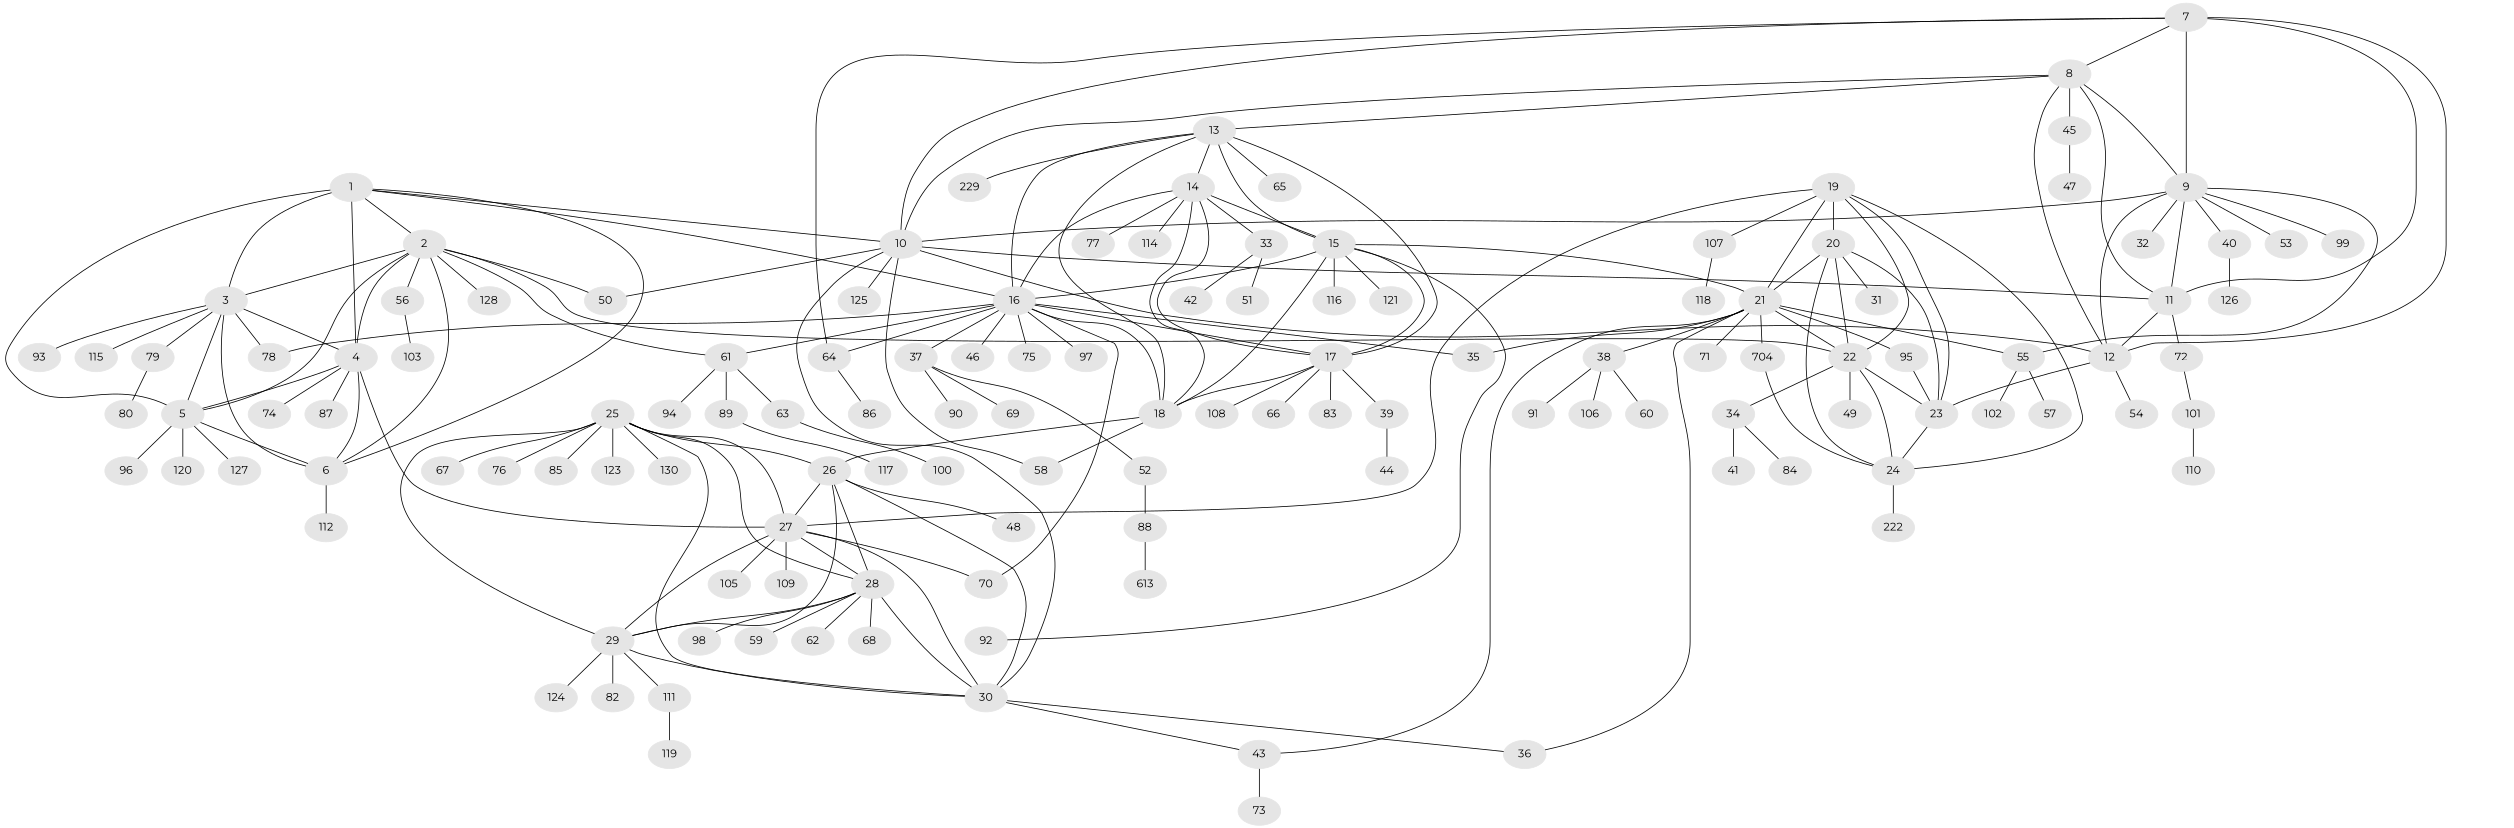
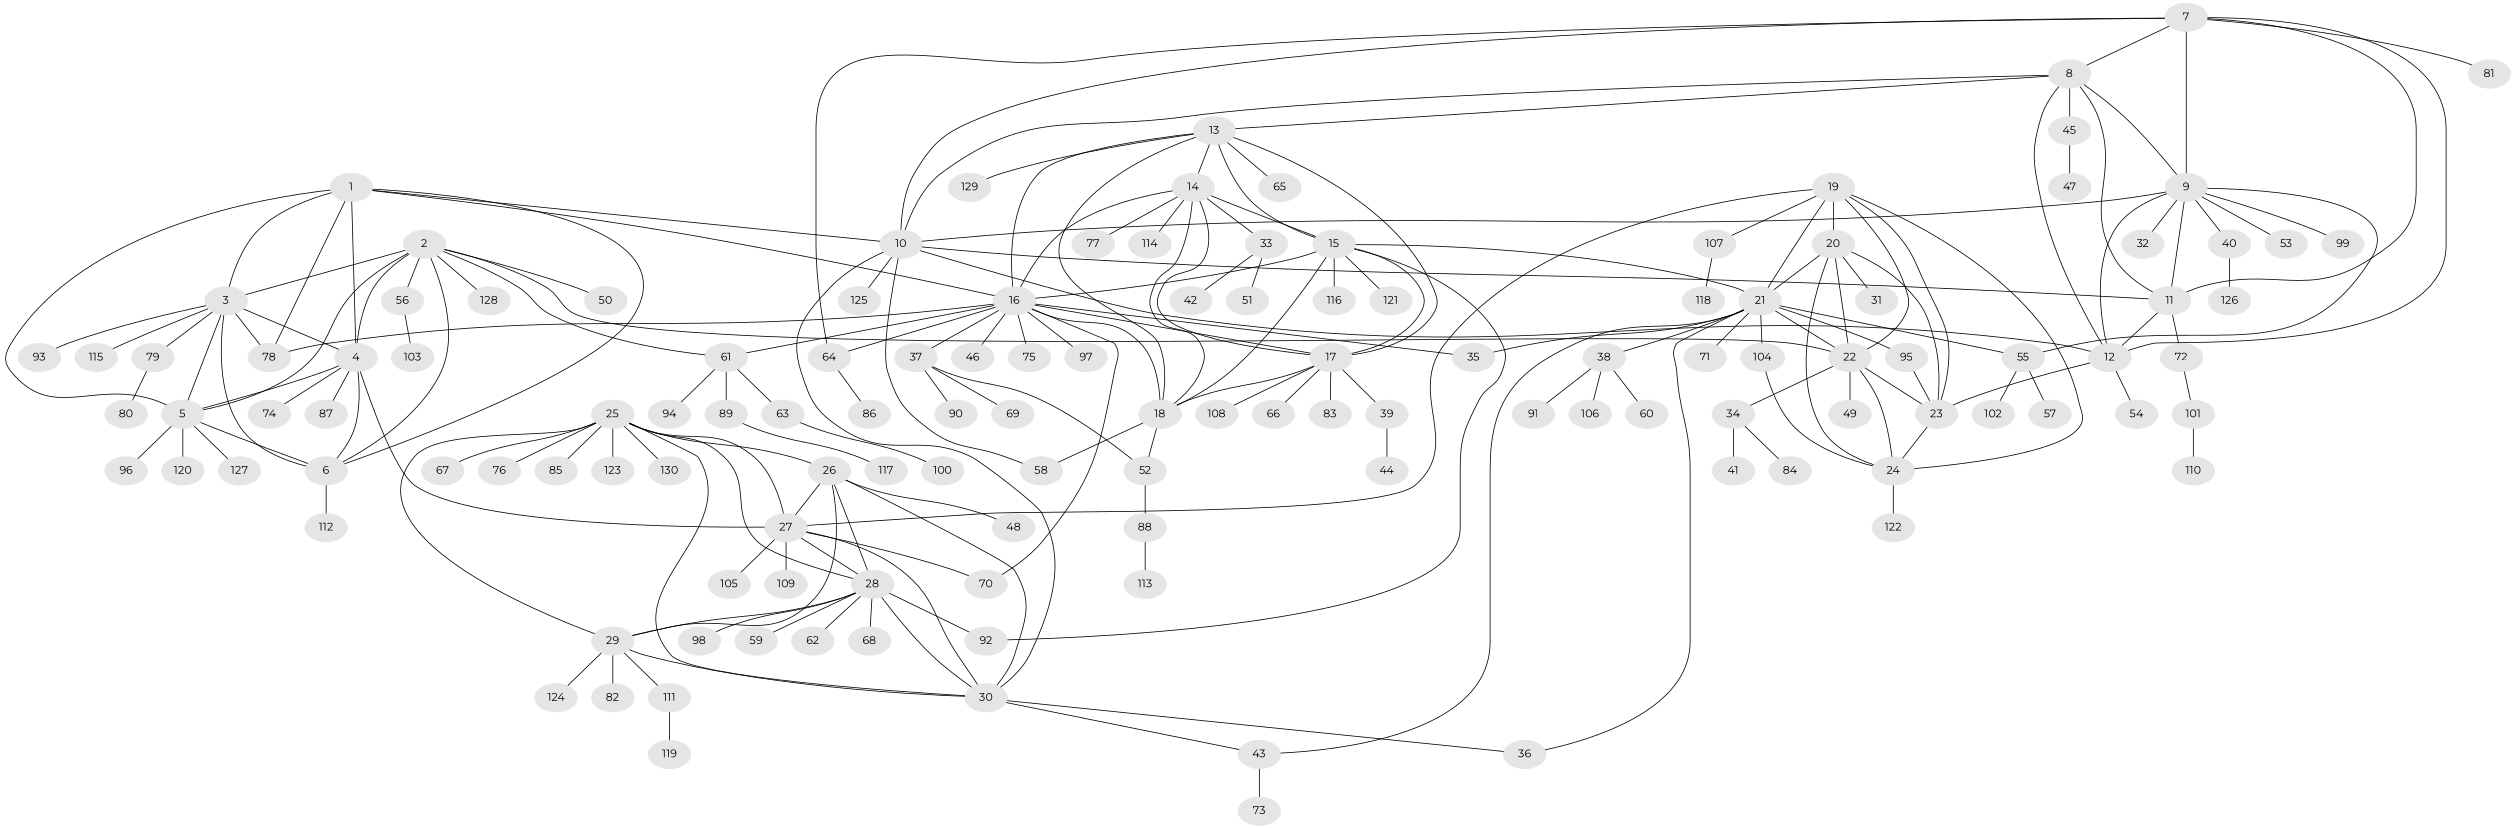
node "81": added
node "229": label "229" -> "129"
edge "1" -- "2": now "1" -- "78"
edge "10" -- "50": removed
node "704": label "704" -> "104"
edge "18" -- "26": now "18" -- "52"
node "222": label "222" -> "122"
edge "27" -- "29": removed
node "613": label "613" -> "113"
edge "28" -- "92": added
